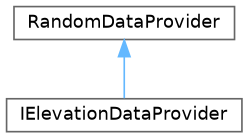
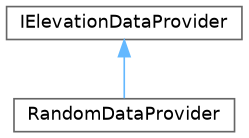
edge "IElevationDataProvider" -> "RandomDataProvider": reversed
